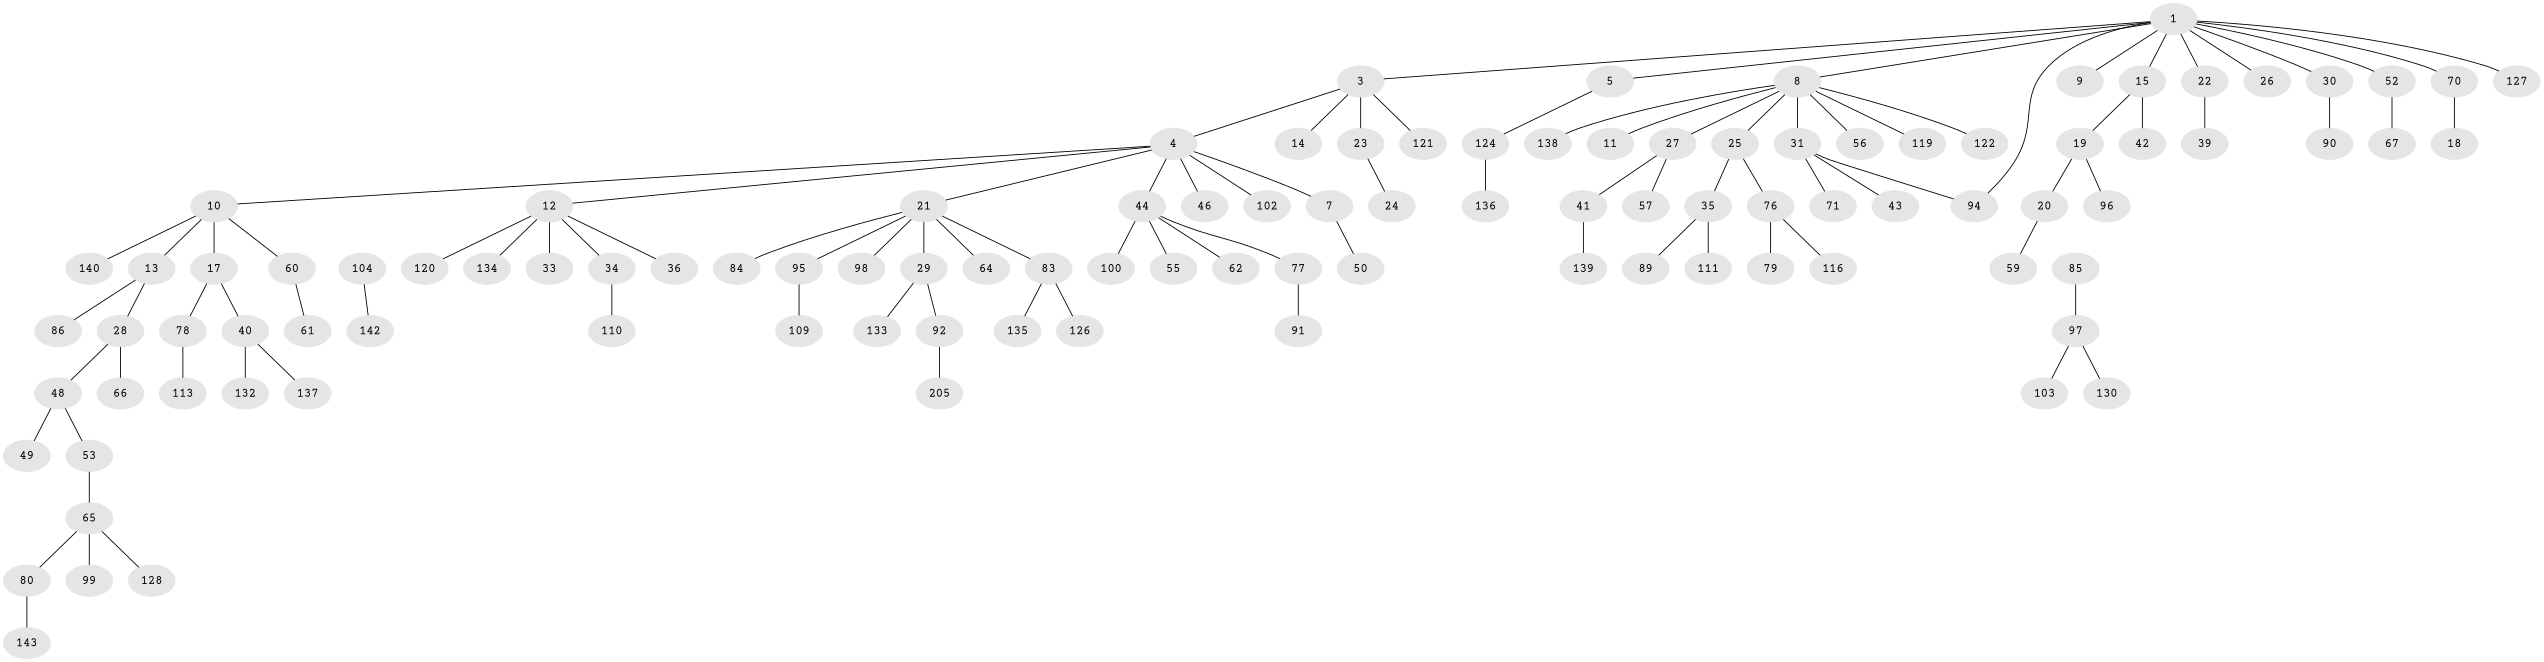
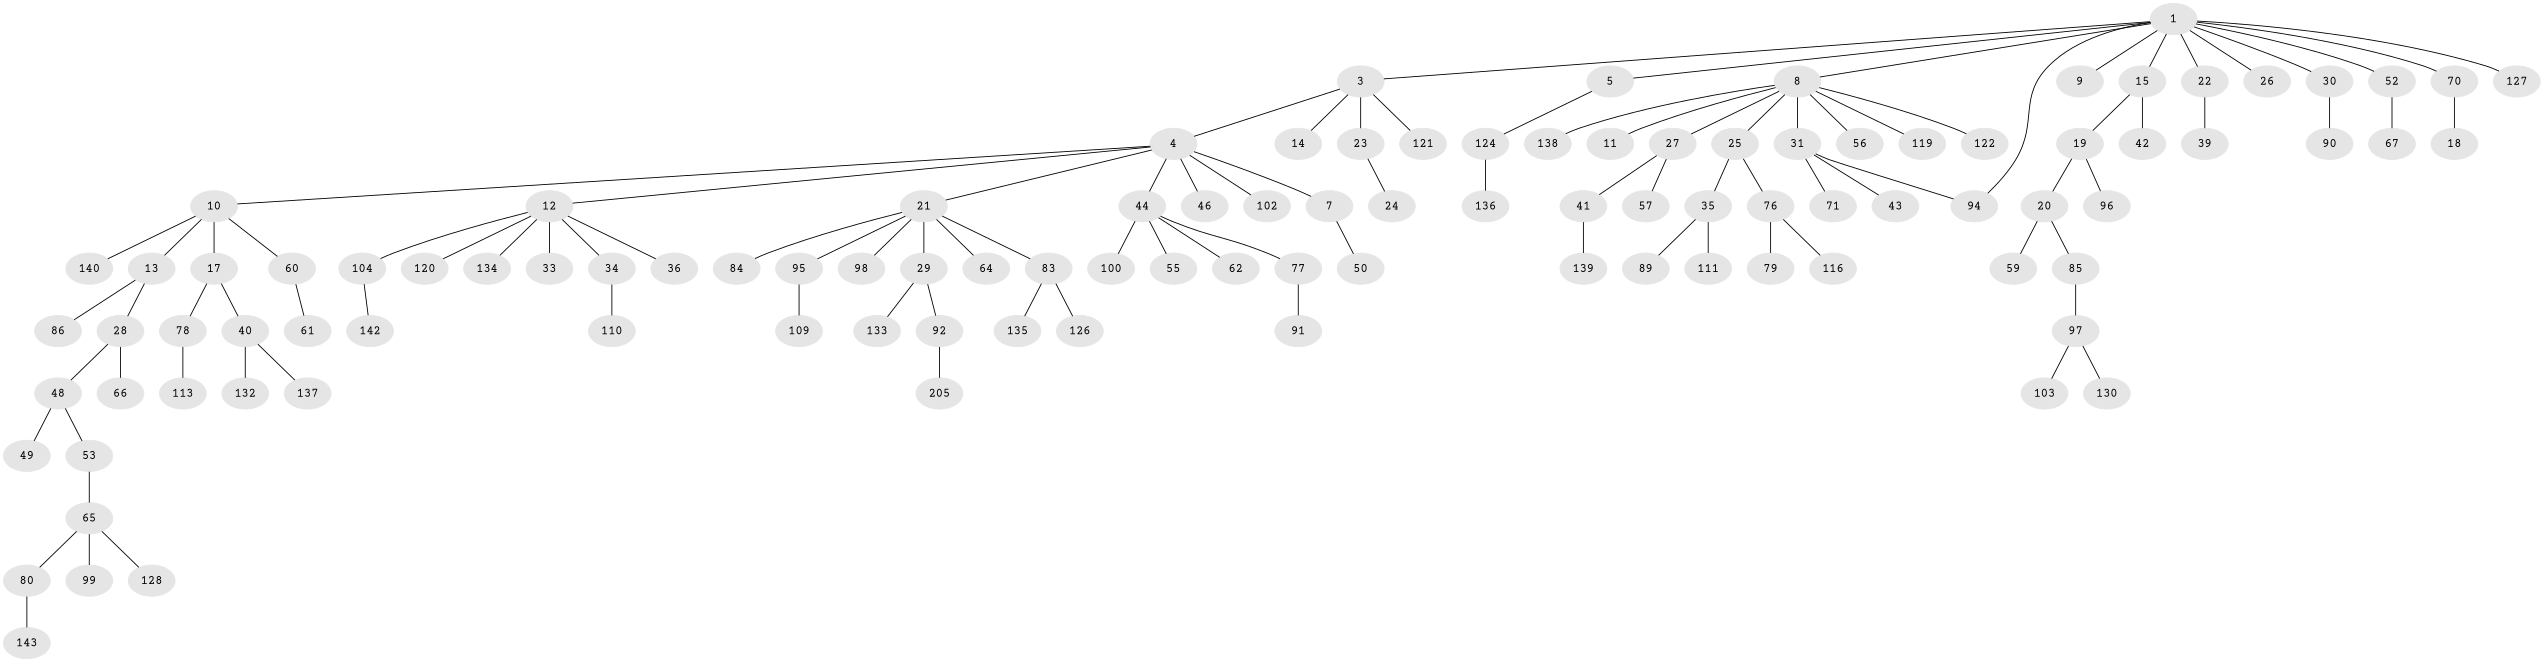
edge "12" -- "104": added
edge "20" -- "85": added
